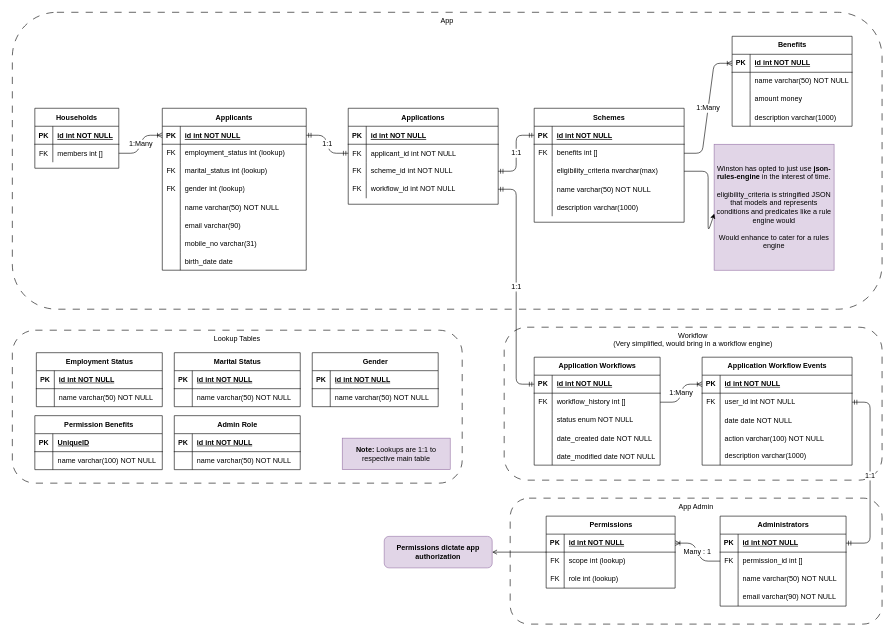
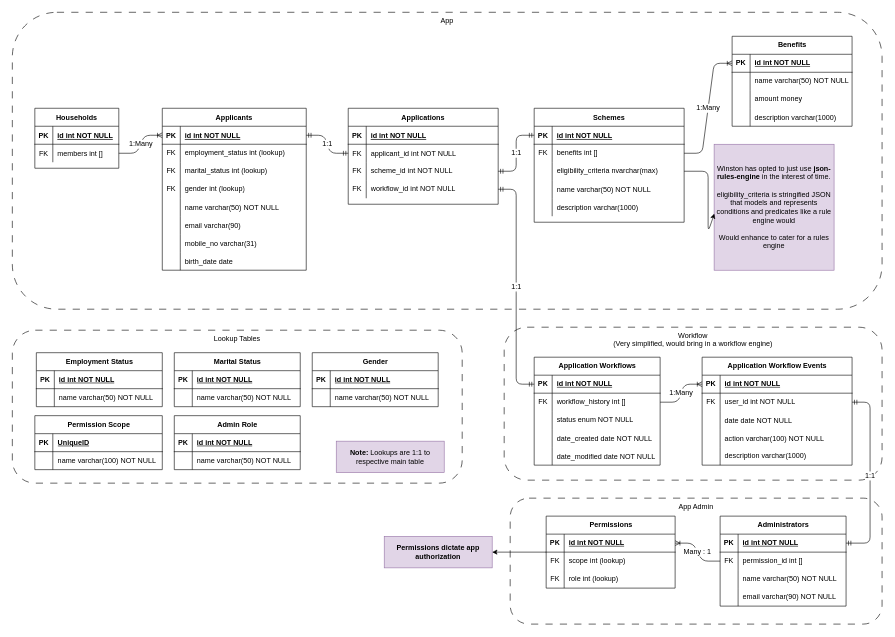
node "Permission Benefits": label "Permission Benefits" -> "Permission Scope"
node "Note: Lookups are 1:1 to respective main table": moved (396, 454) -> (390, 457)
node "Permissions dictate app authorization": shape rounded rectangle -> rectangle
edge "Permissions" -> "Permissions dictate app authorization": arrowhead open -> classic
